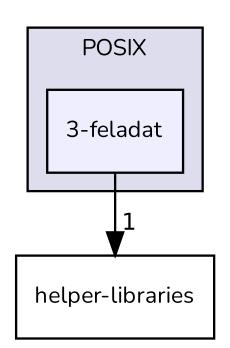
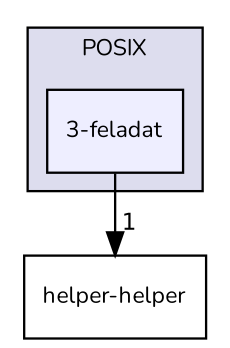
node "helper-libraries": label "helper-libraries" -> "helper-helper"
